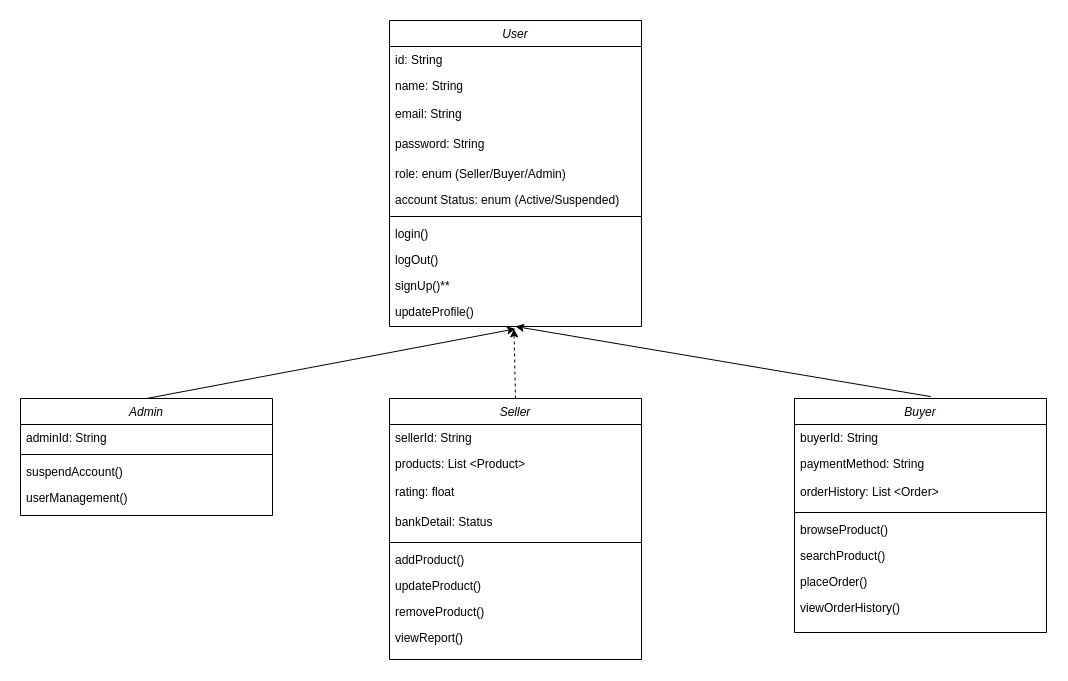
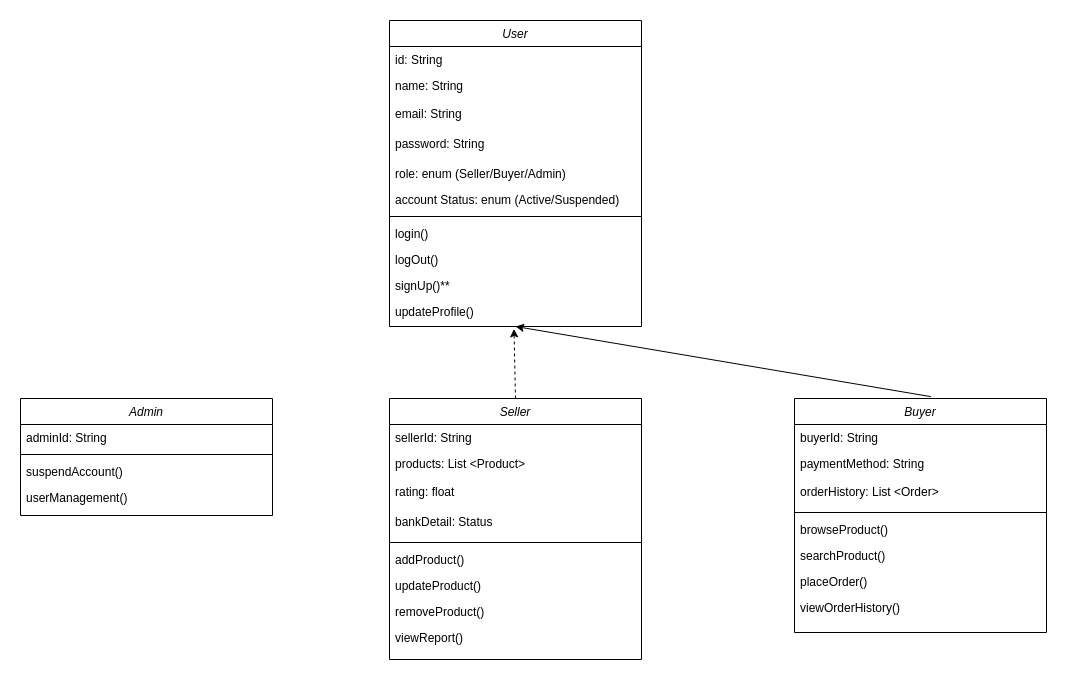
edge "Admin" -> "updateProfile()": removed
